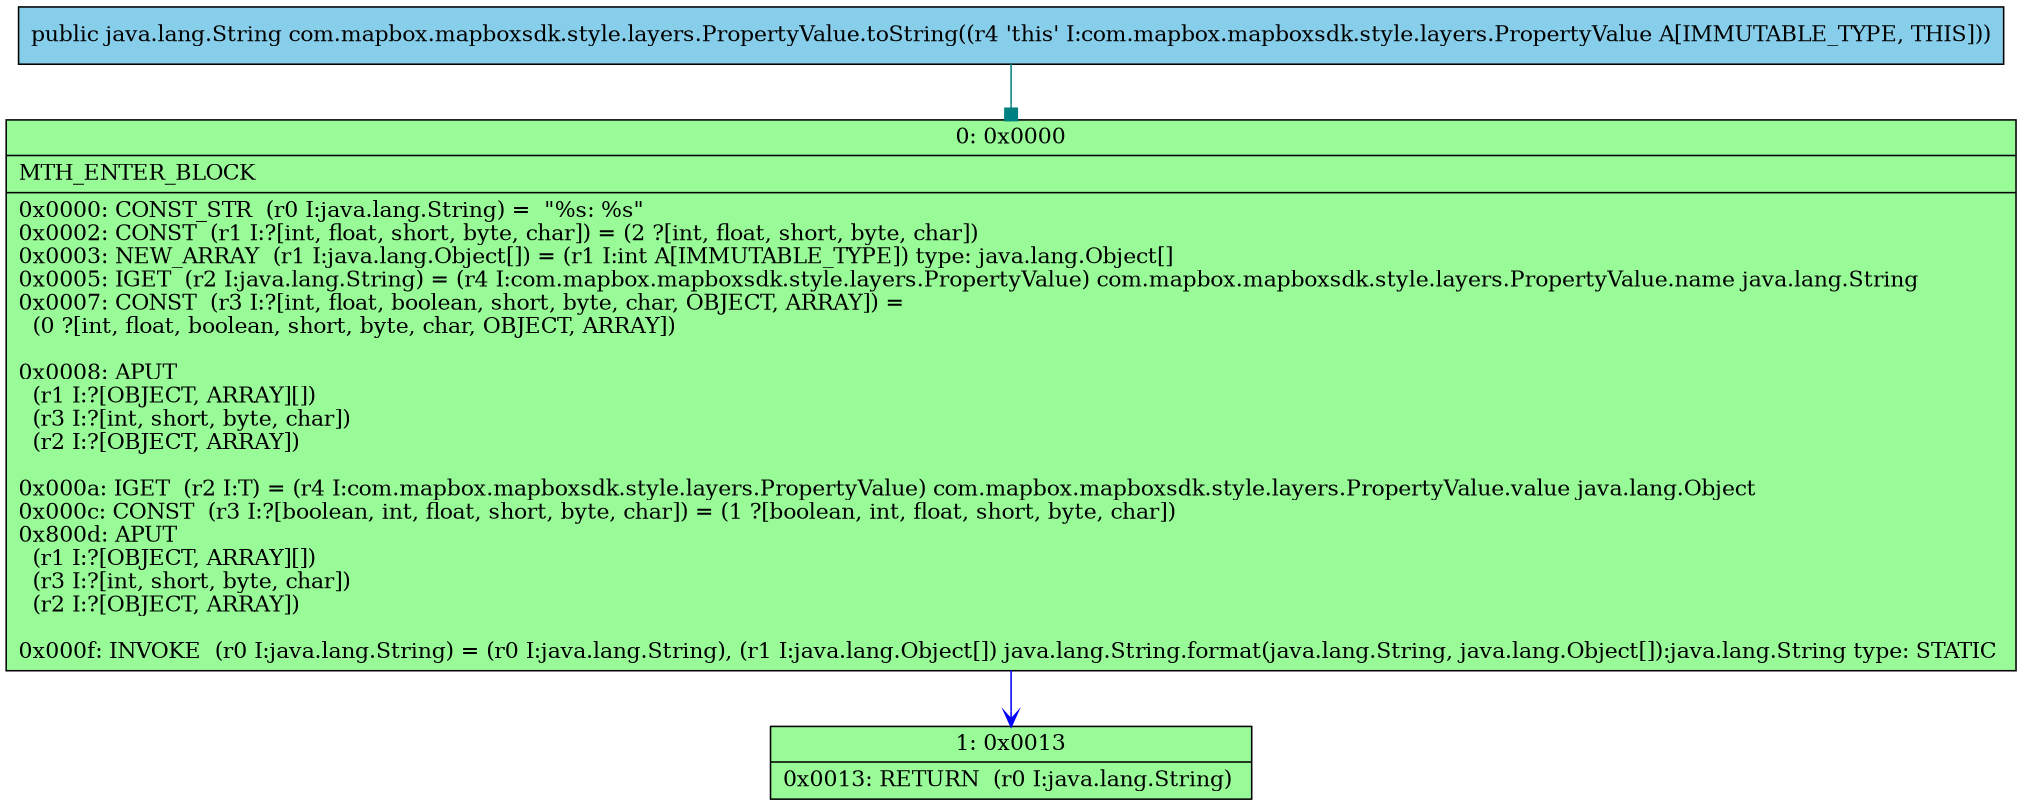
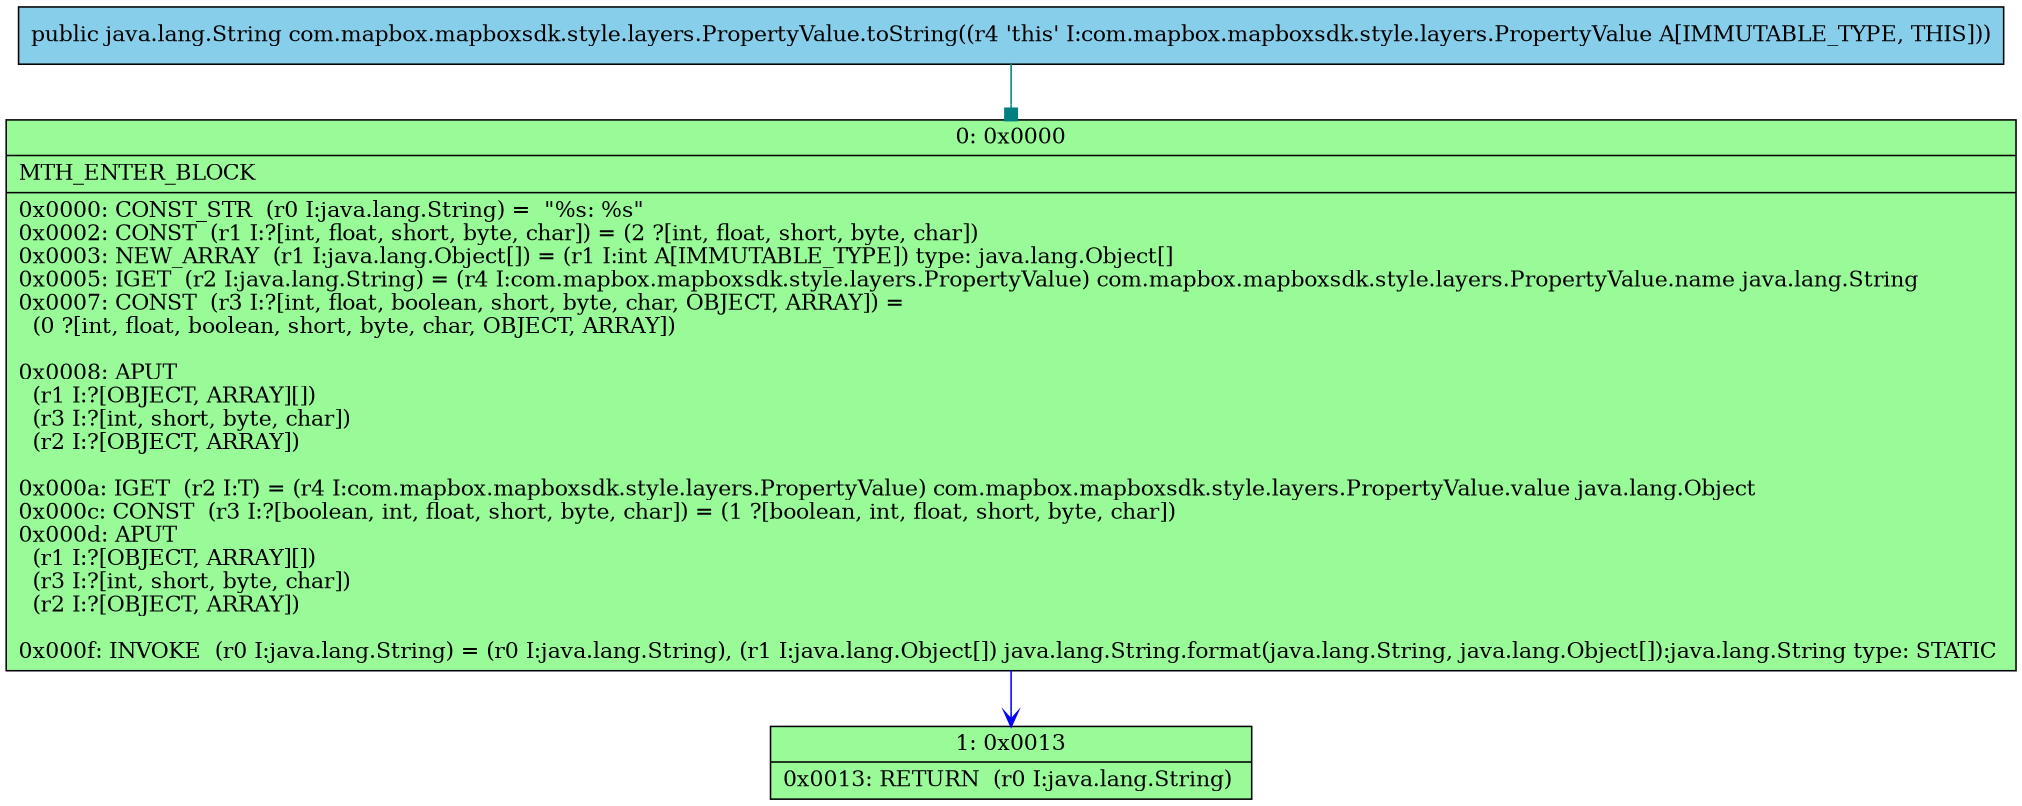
node "0: 0x0000": text "0x800d: APUT" -> "0x000d: APUT"
